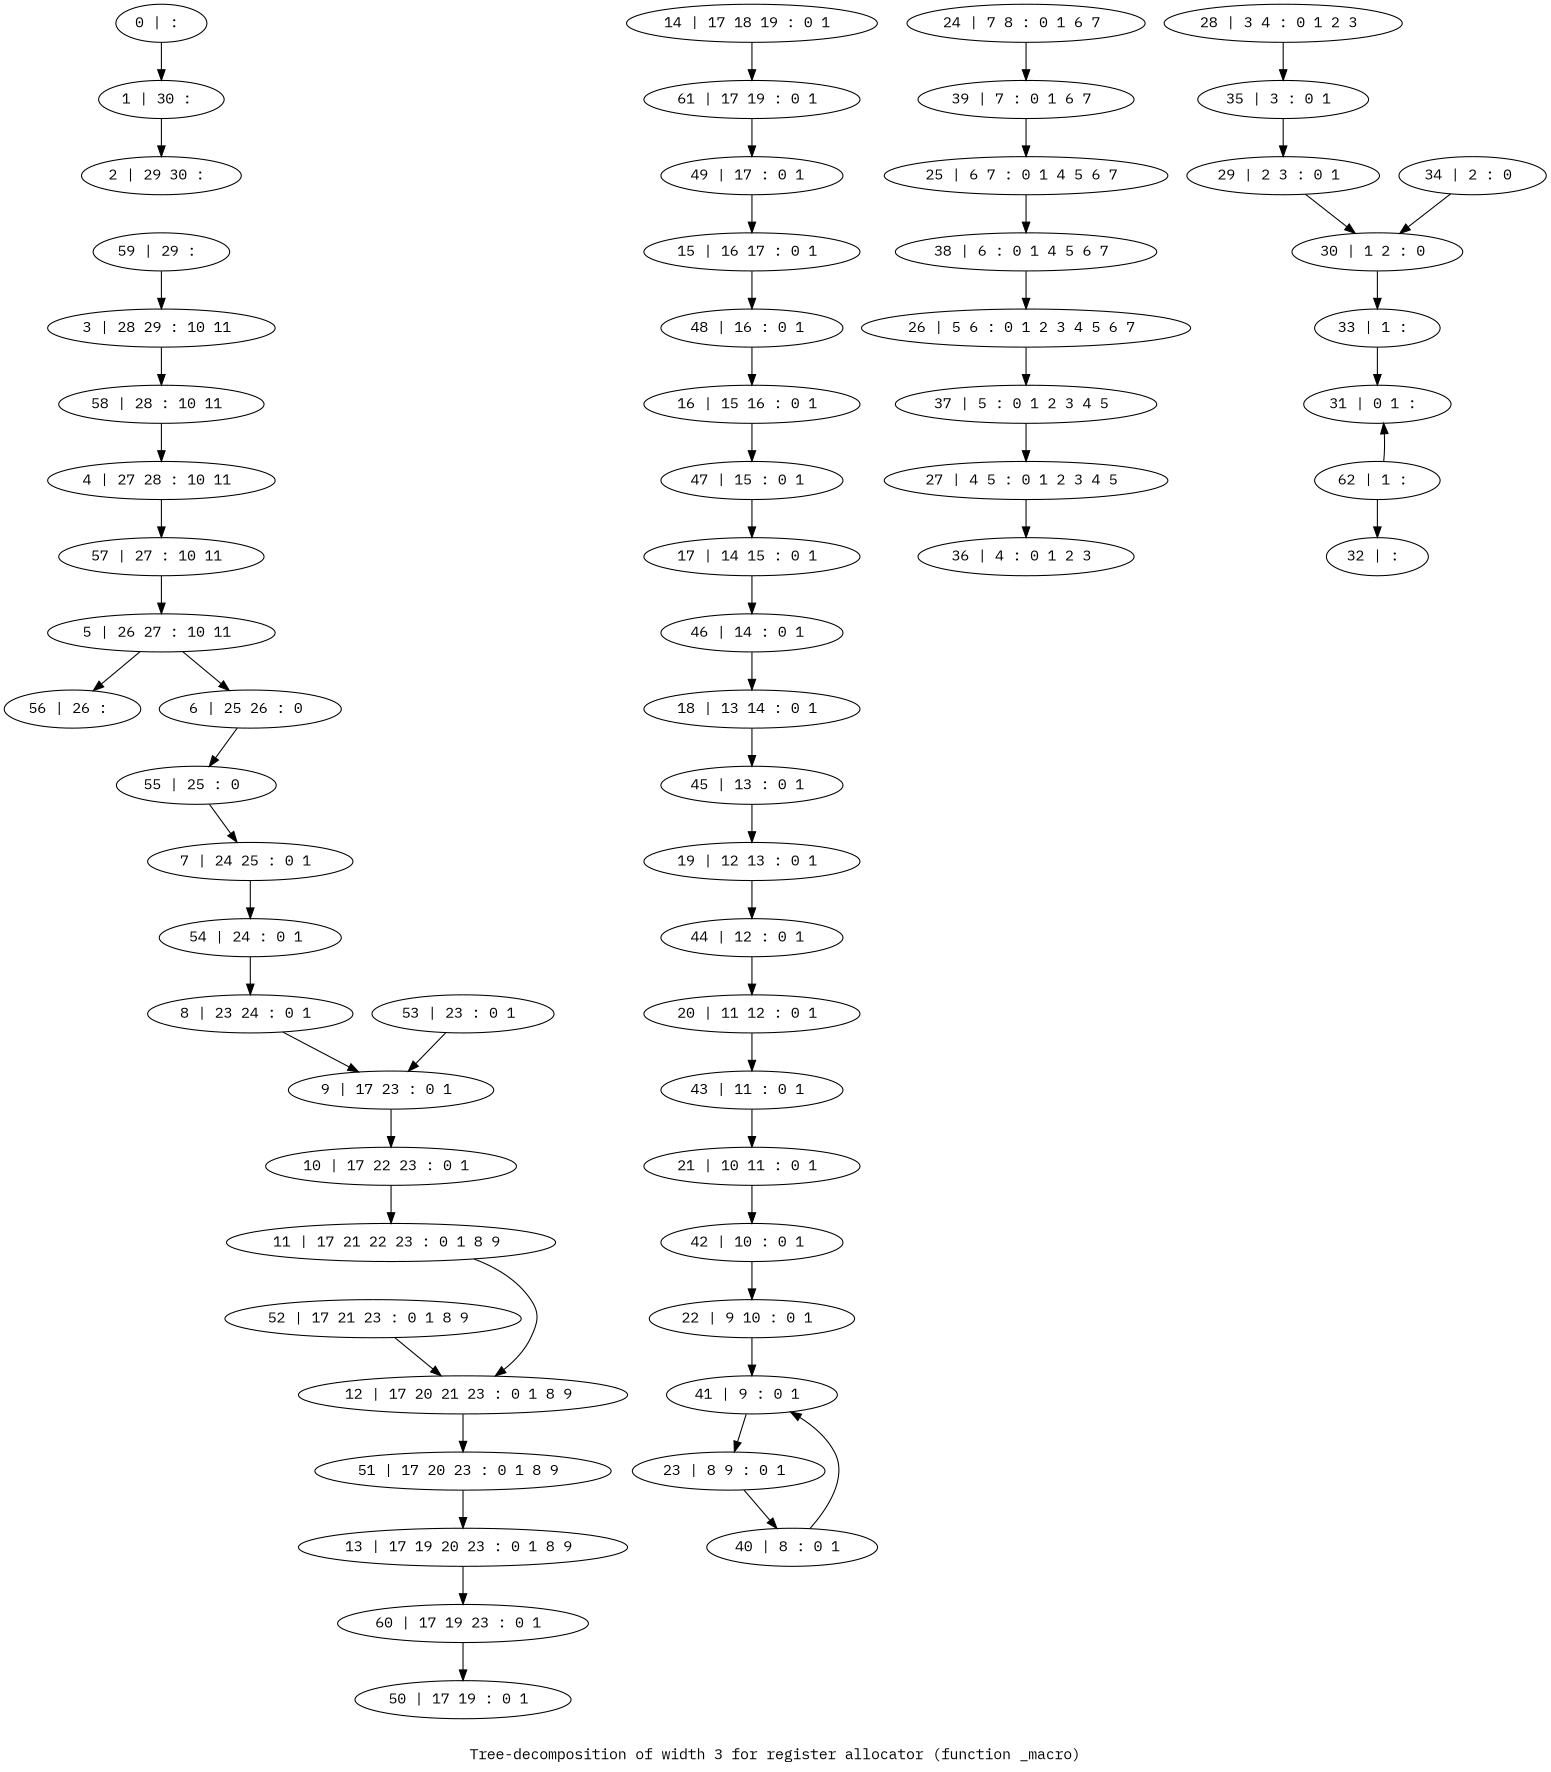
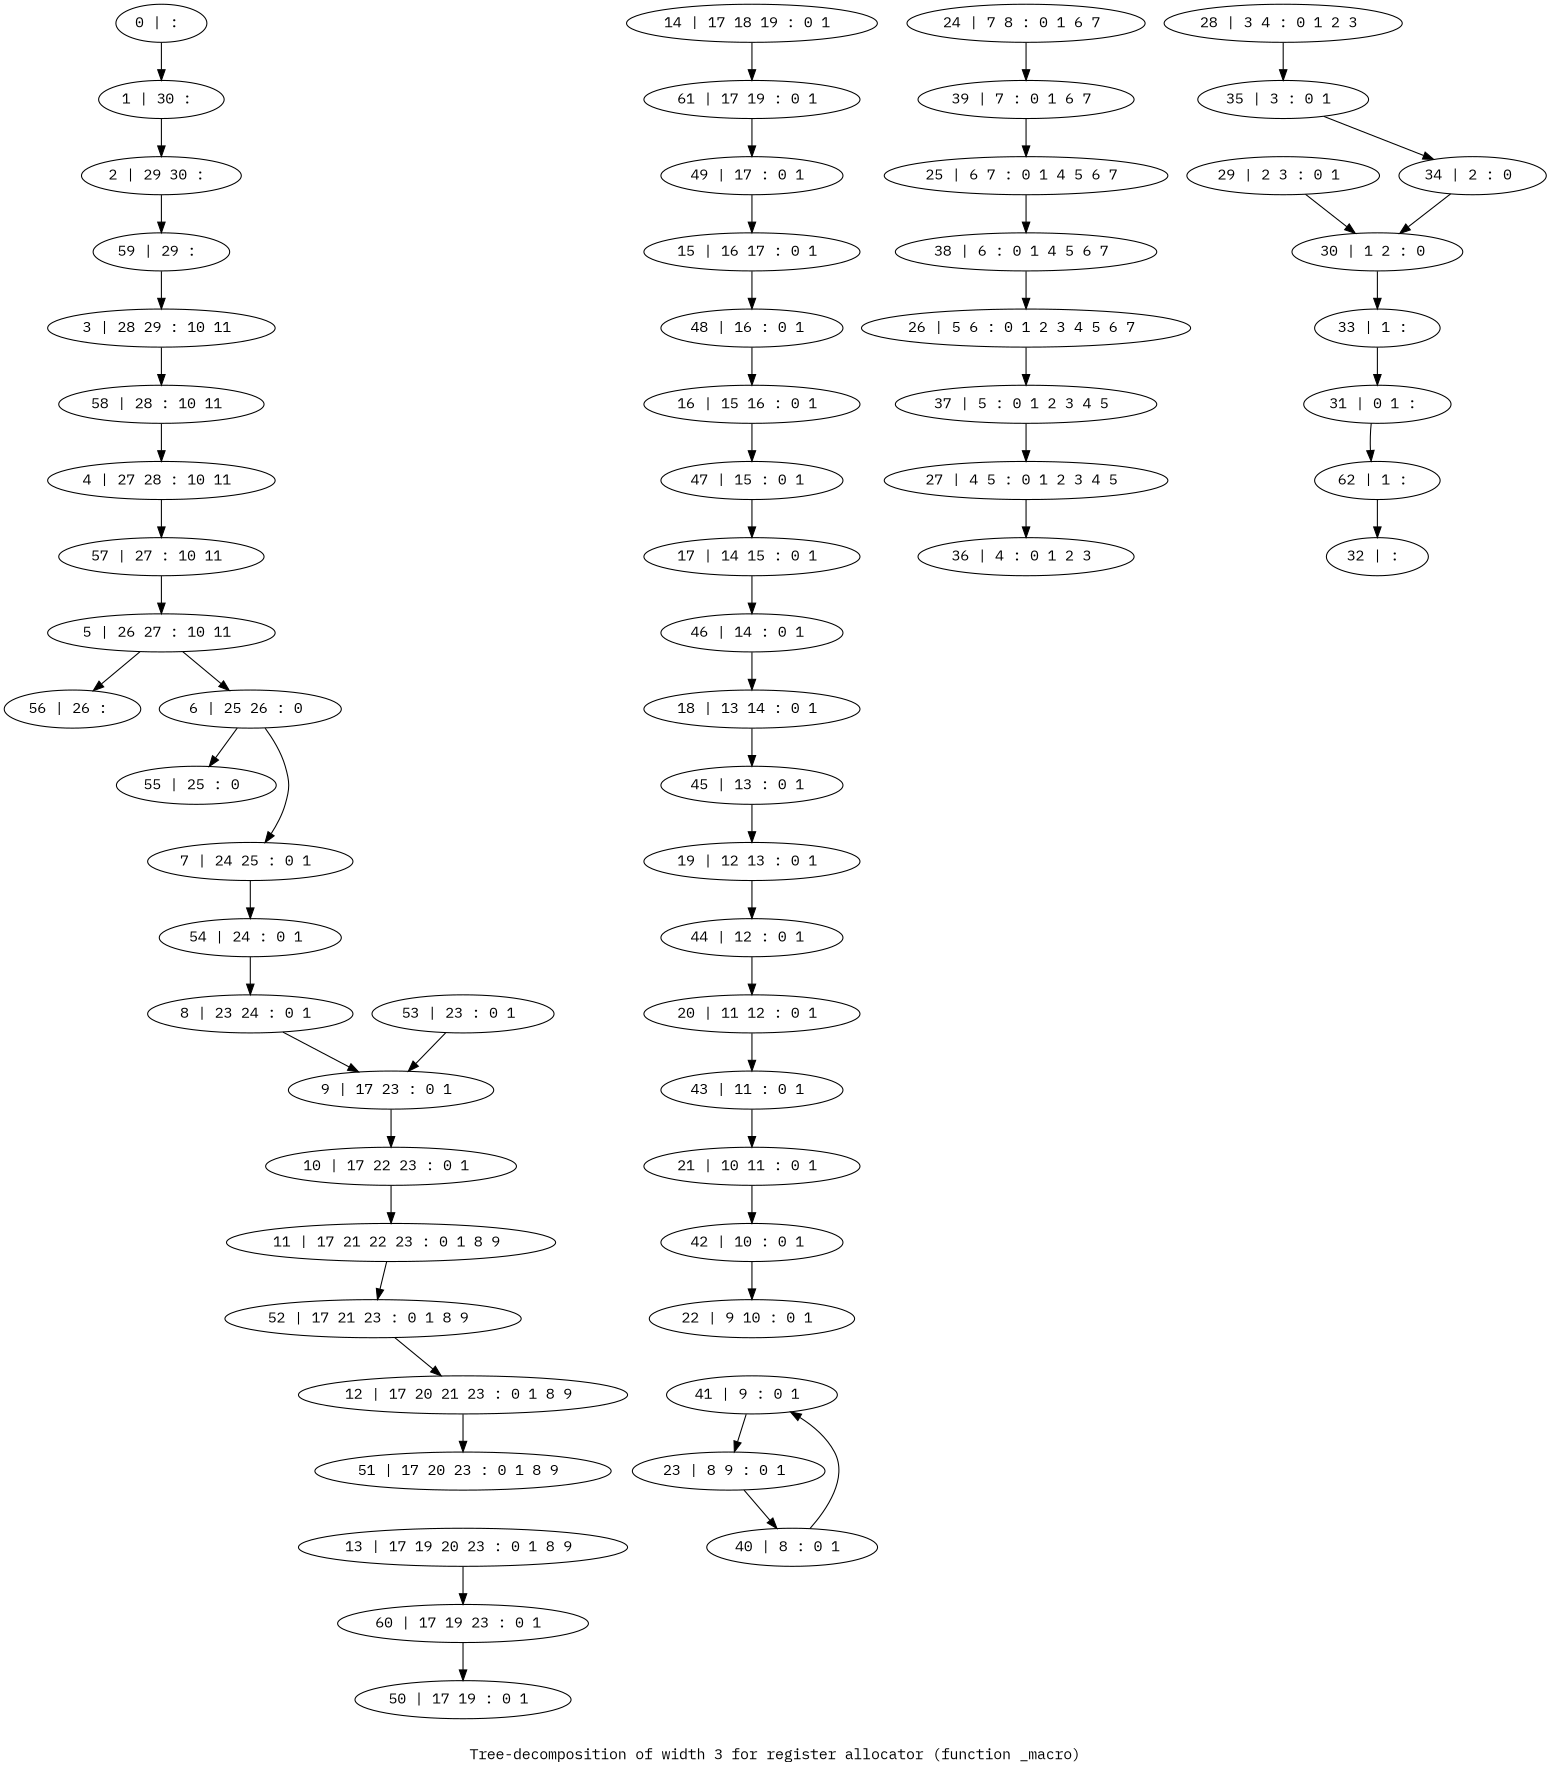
edge "35 | 3 : 0 1" -> "29 | 2 3 : 0 1": now "35 | 3 : 0 1" -> "34 | 2 : 0"
edge "2 | 29 30 :" -> "59 | 29 :": added
edge "62 | 1 :" -> "31 | 0 1 :": reversed
edge "55 | 25 : 0" -> "7 | 24 25 : 0 1": now "6 | 25 26 : 0" -> "7 | 24 25 : 0 1"
edge "11 | 17 21 22 23 : 0 1 8 9" -> "12 | 17 20 21 23 : 0 1 8 9": now "11 | 17 21 22 23 : 0 1 8 9" -> "52 | 17 21 23 : 0 1 8 9"
edge "22 | 9 10 : 0 1" -> "41 | 9 : 0 1": removed
edge "51 | 17 20 23 : 0 1 8 9" -> "13 | 17 19 20 23 : 0 1 8 9": removed
